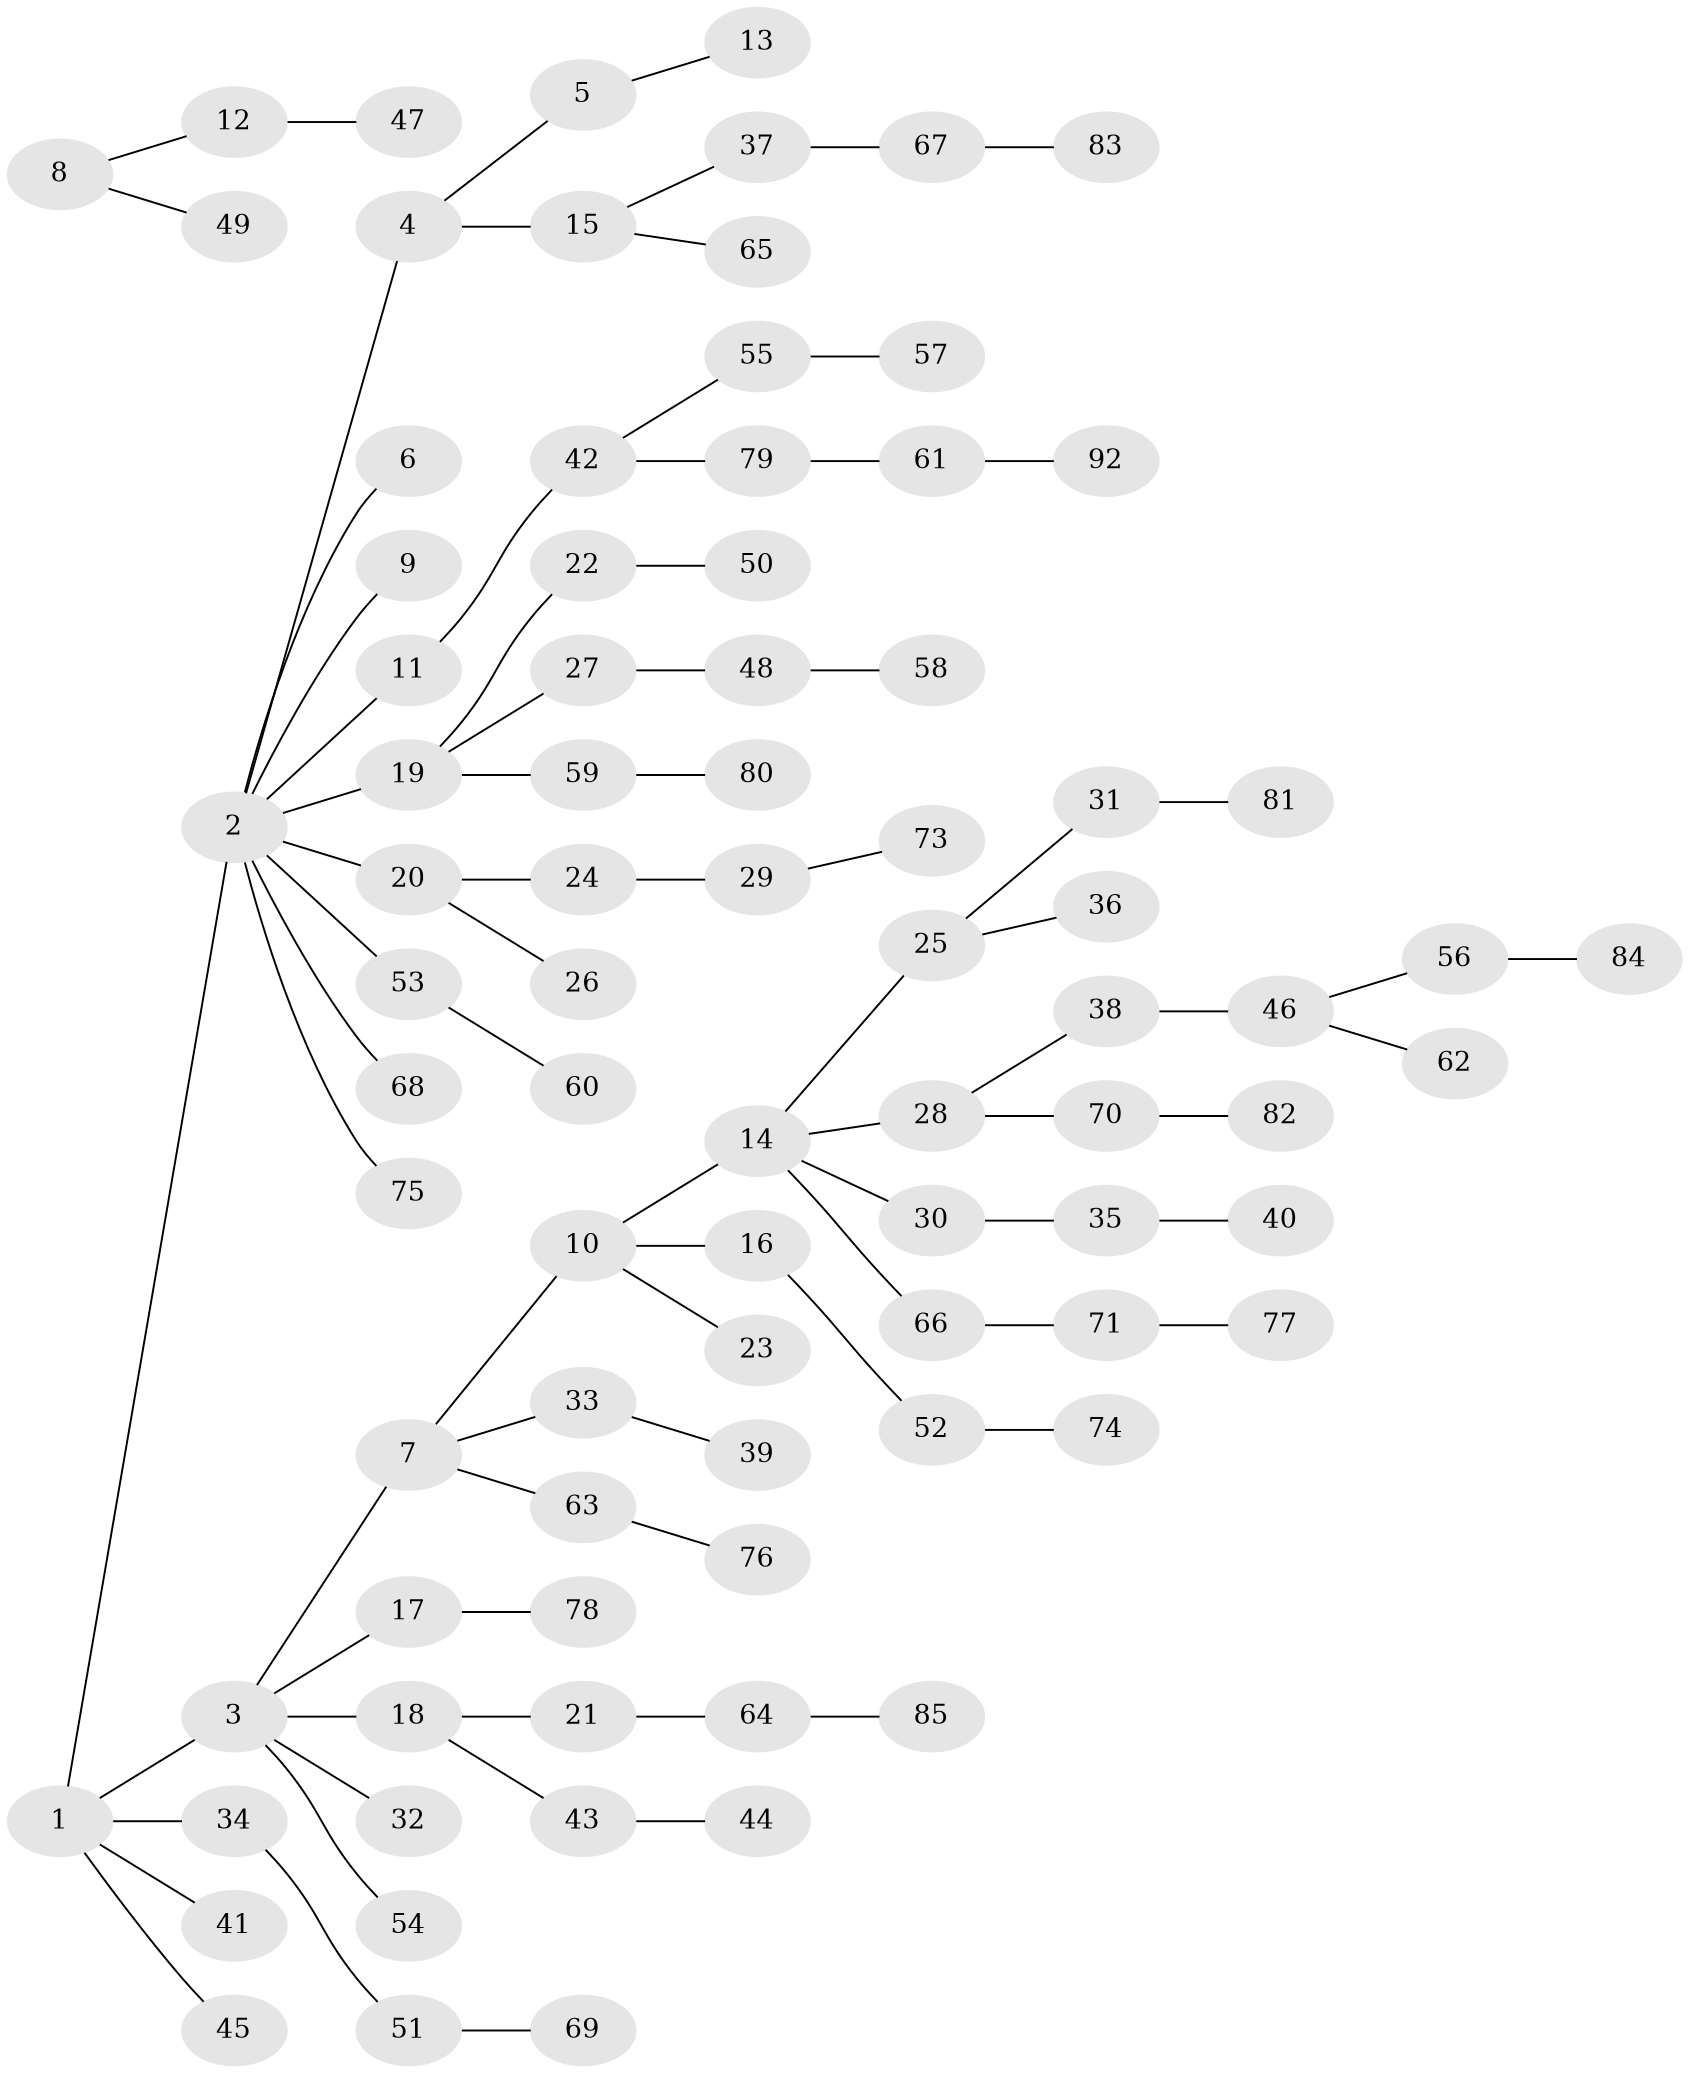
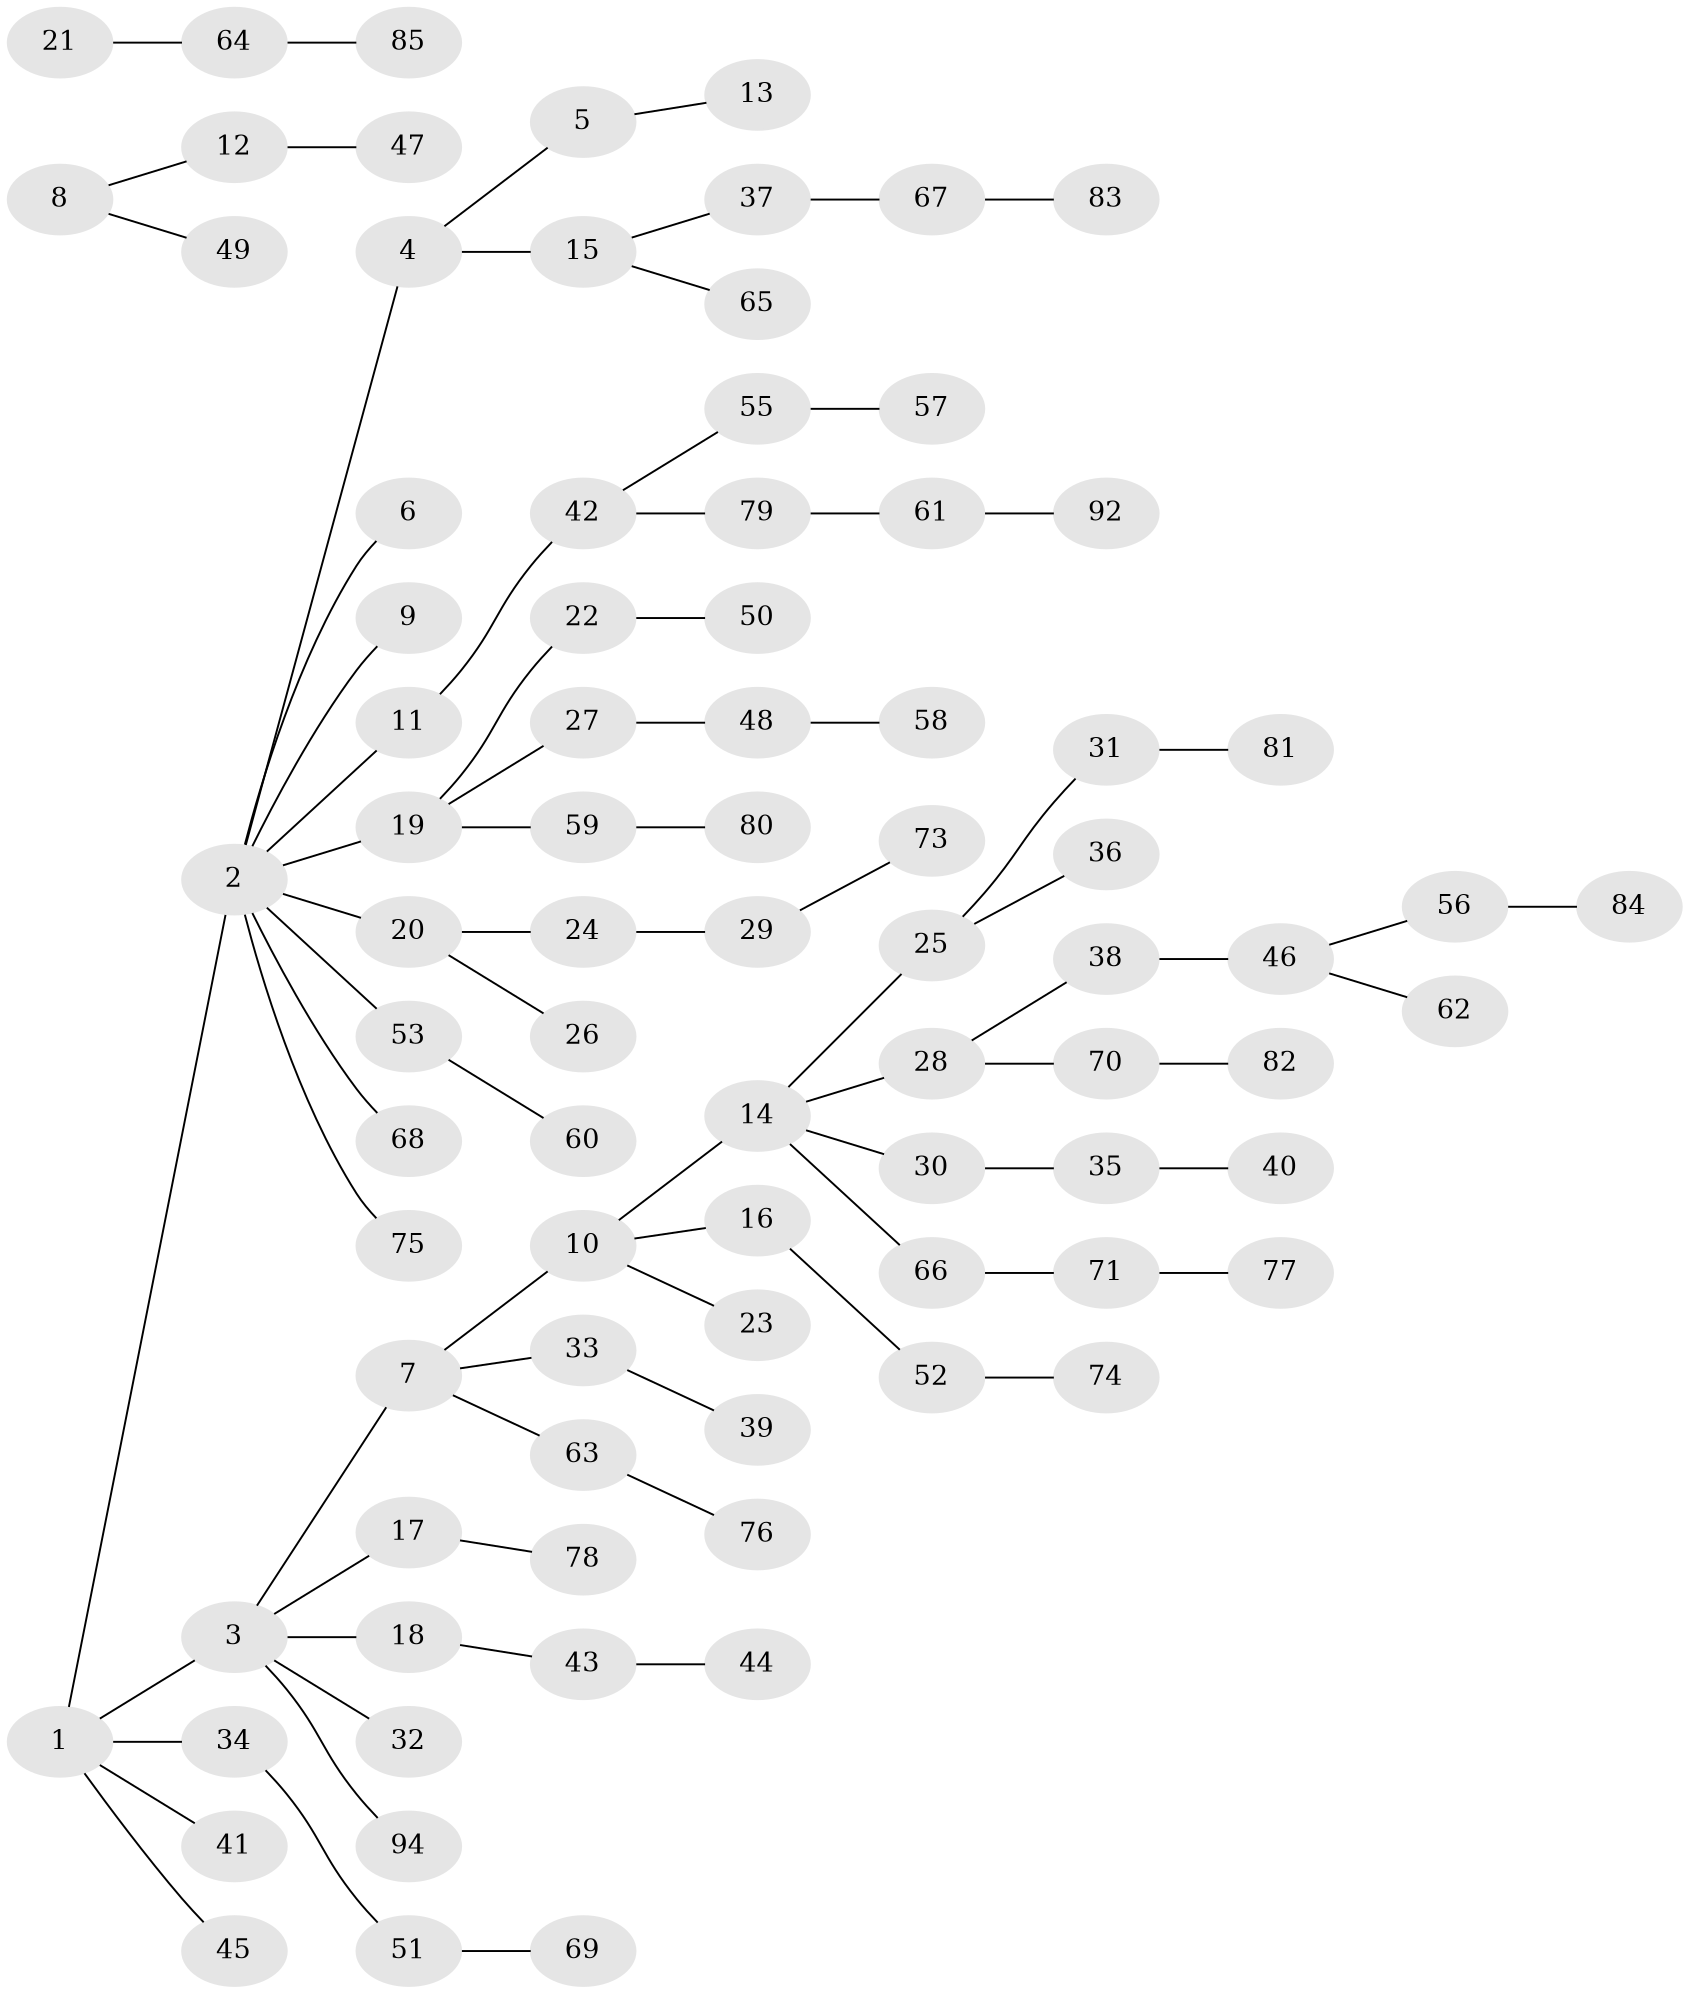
edge "18" -- "21": removed
node "54": label "54" -> "94"
